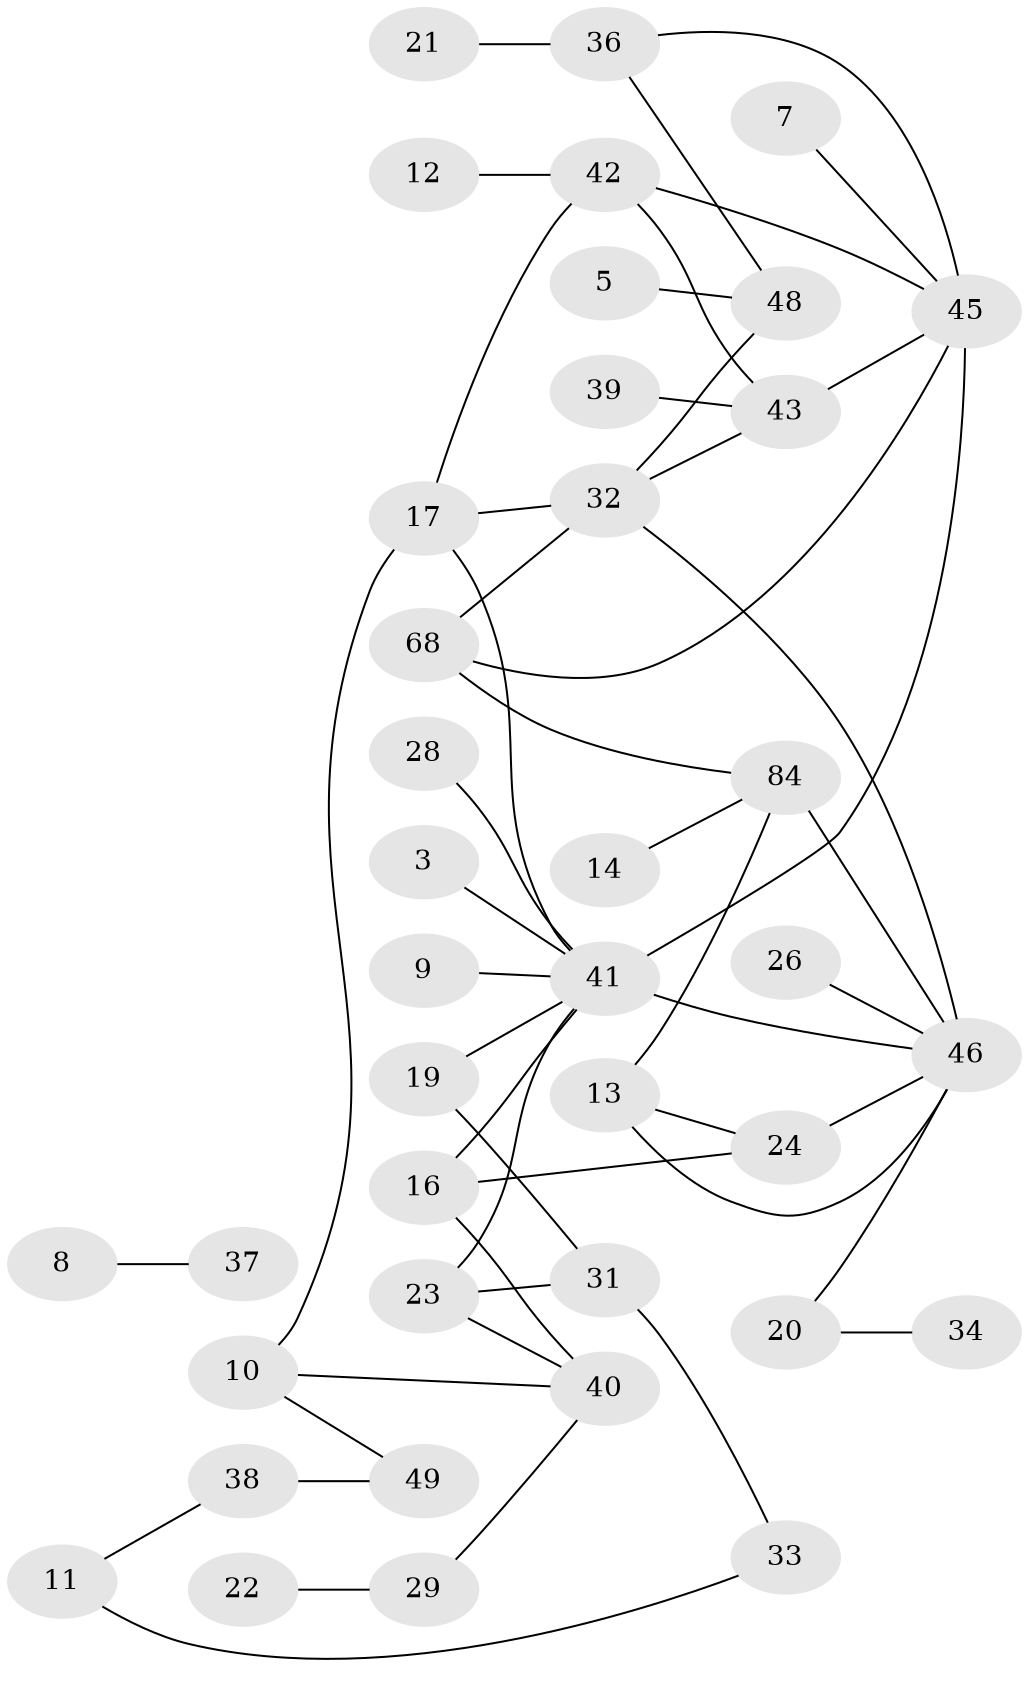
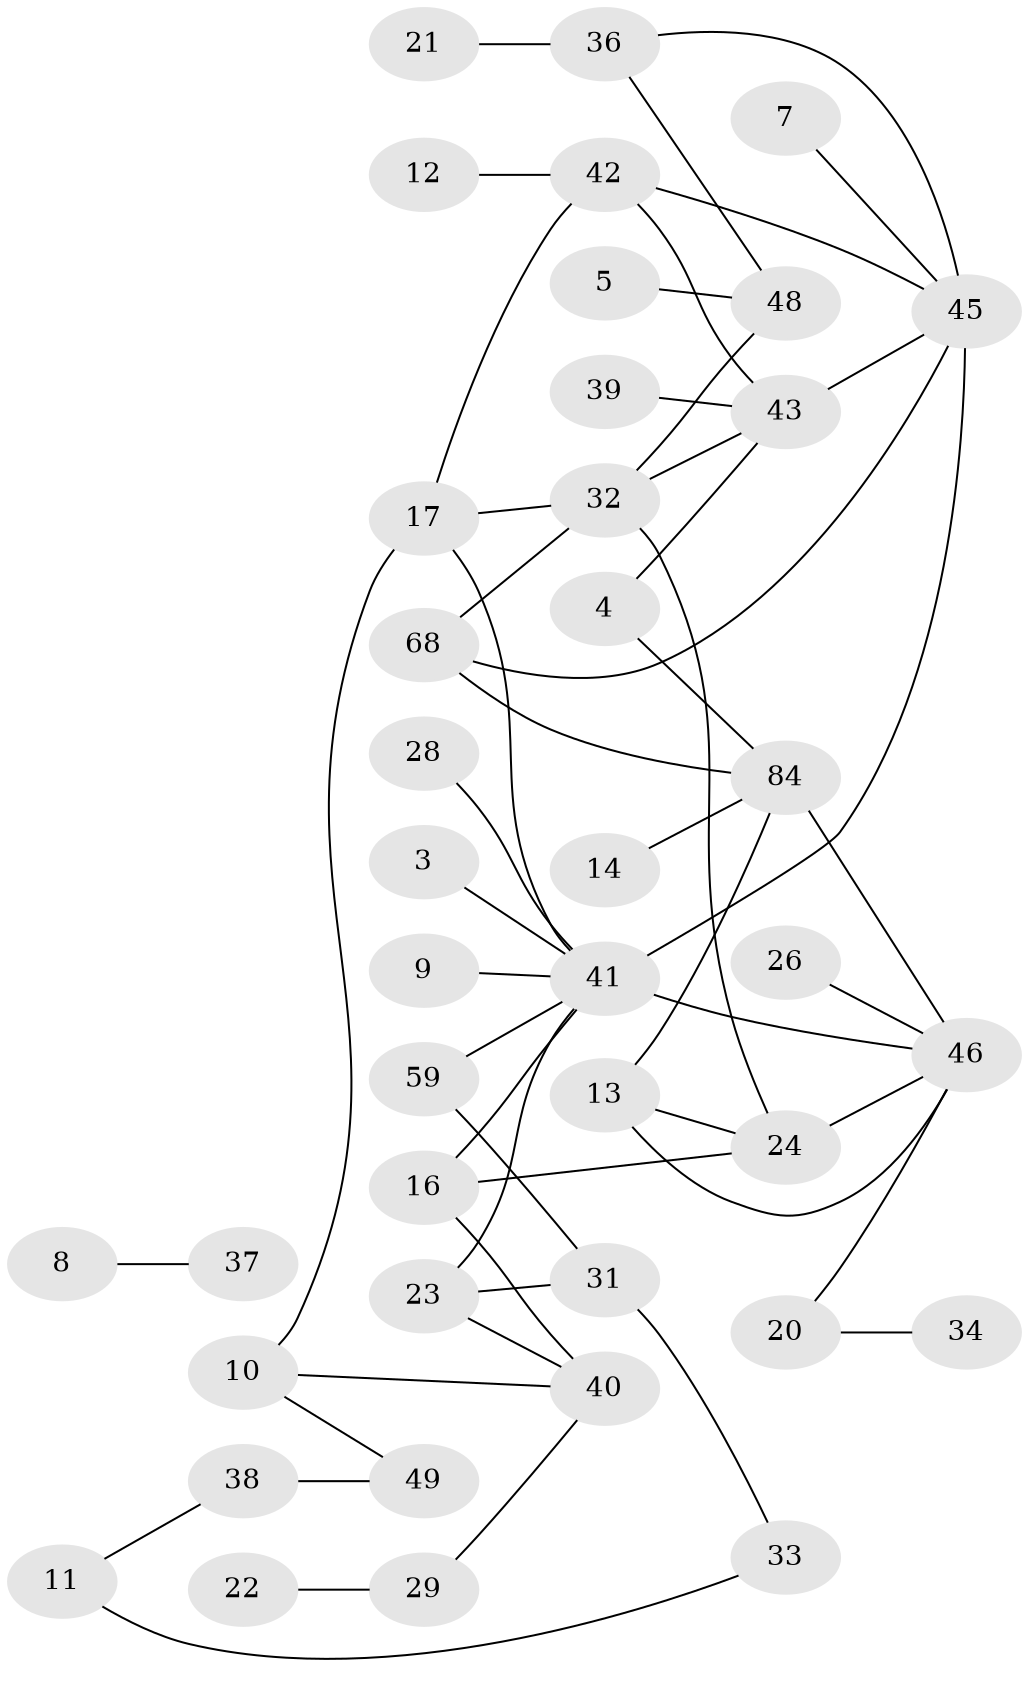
node "4": added
edge "32" -- "46": now "32" -- "24"
node "19": label "19" -> "59"
